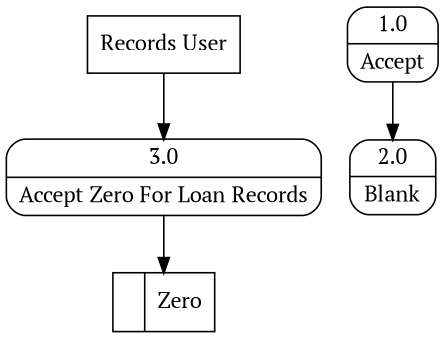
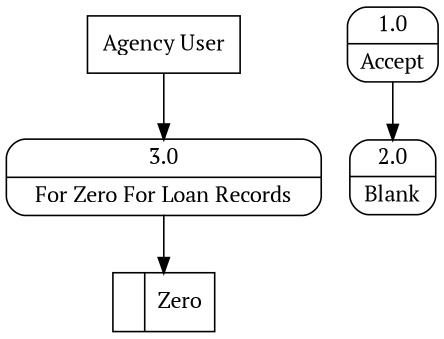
node "Records User": label "Records User" -> "Agency User"
node "3.0": text "Accept Zero For Loan Records" -> "For Zero For Loan Records"
